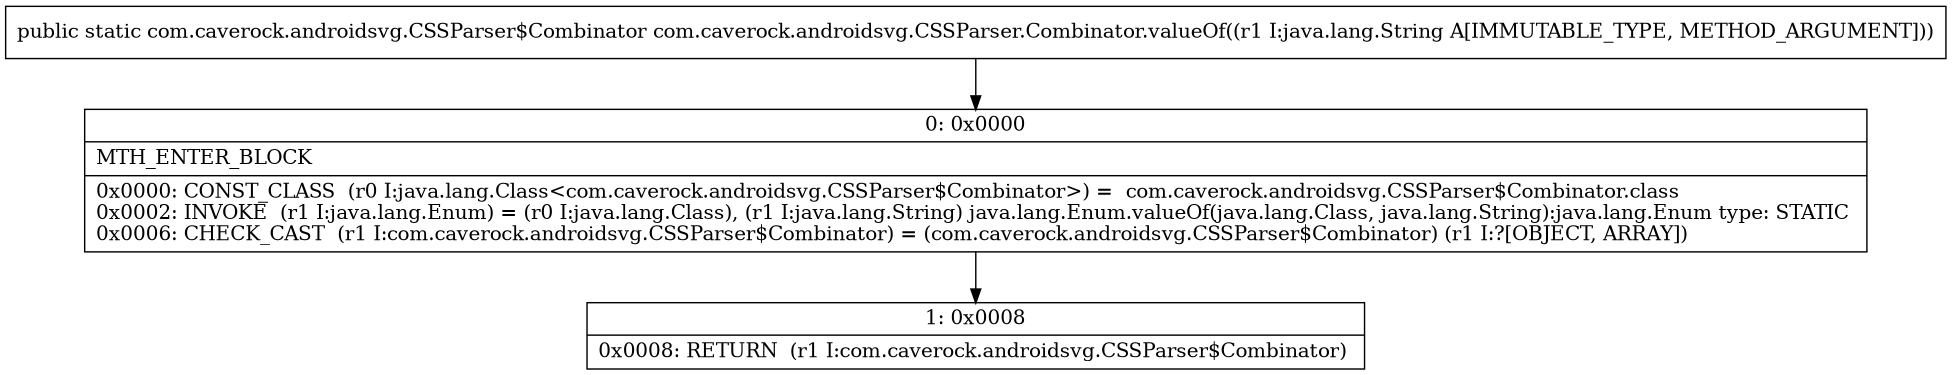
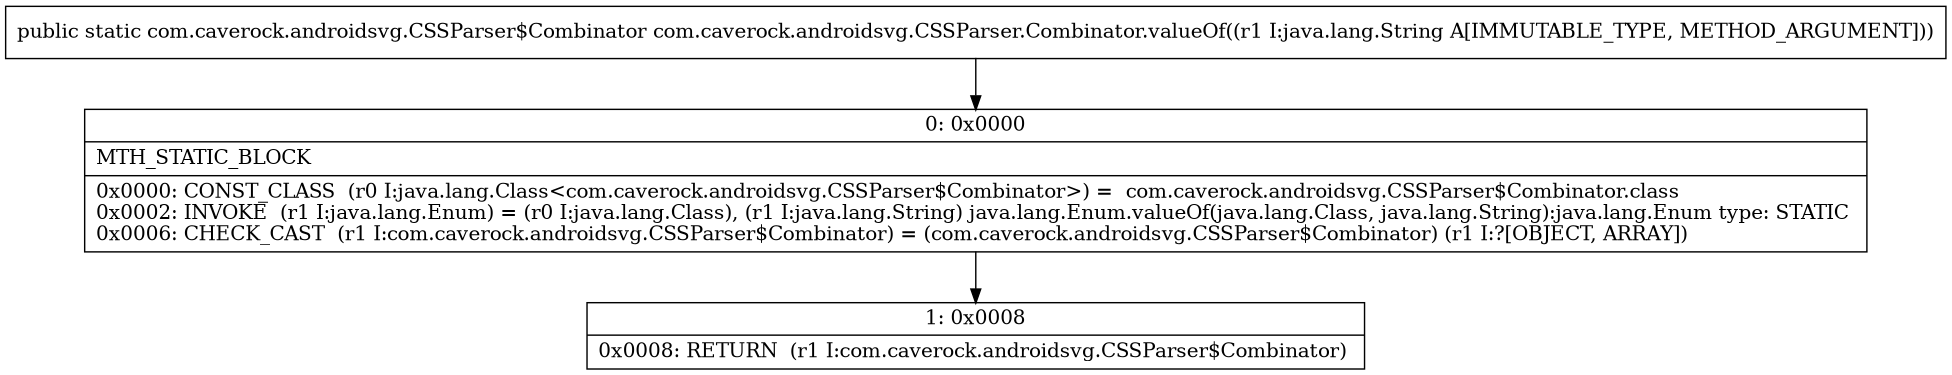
node "0: 0x0000": text "MTH_ENTER_BLOCK" -> "MTH_STATIC_BLOCK"
